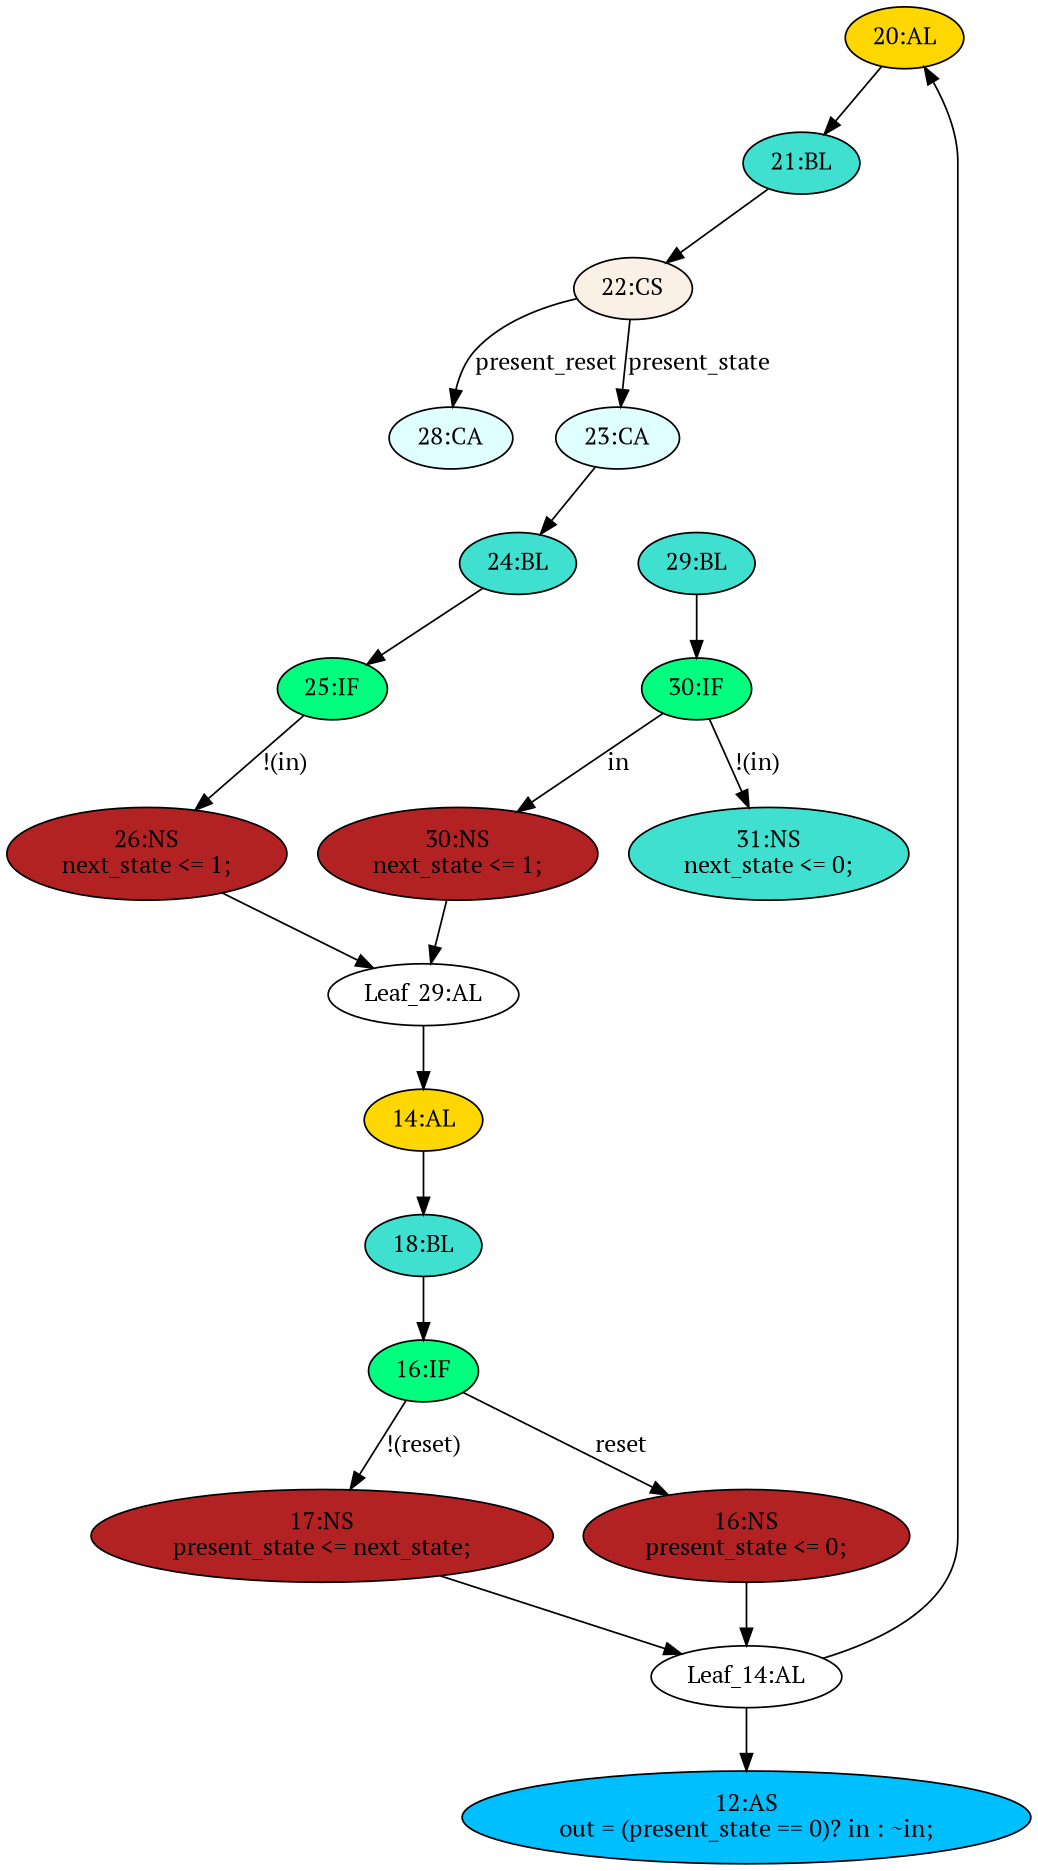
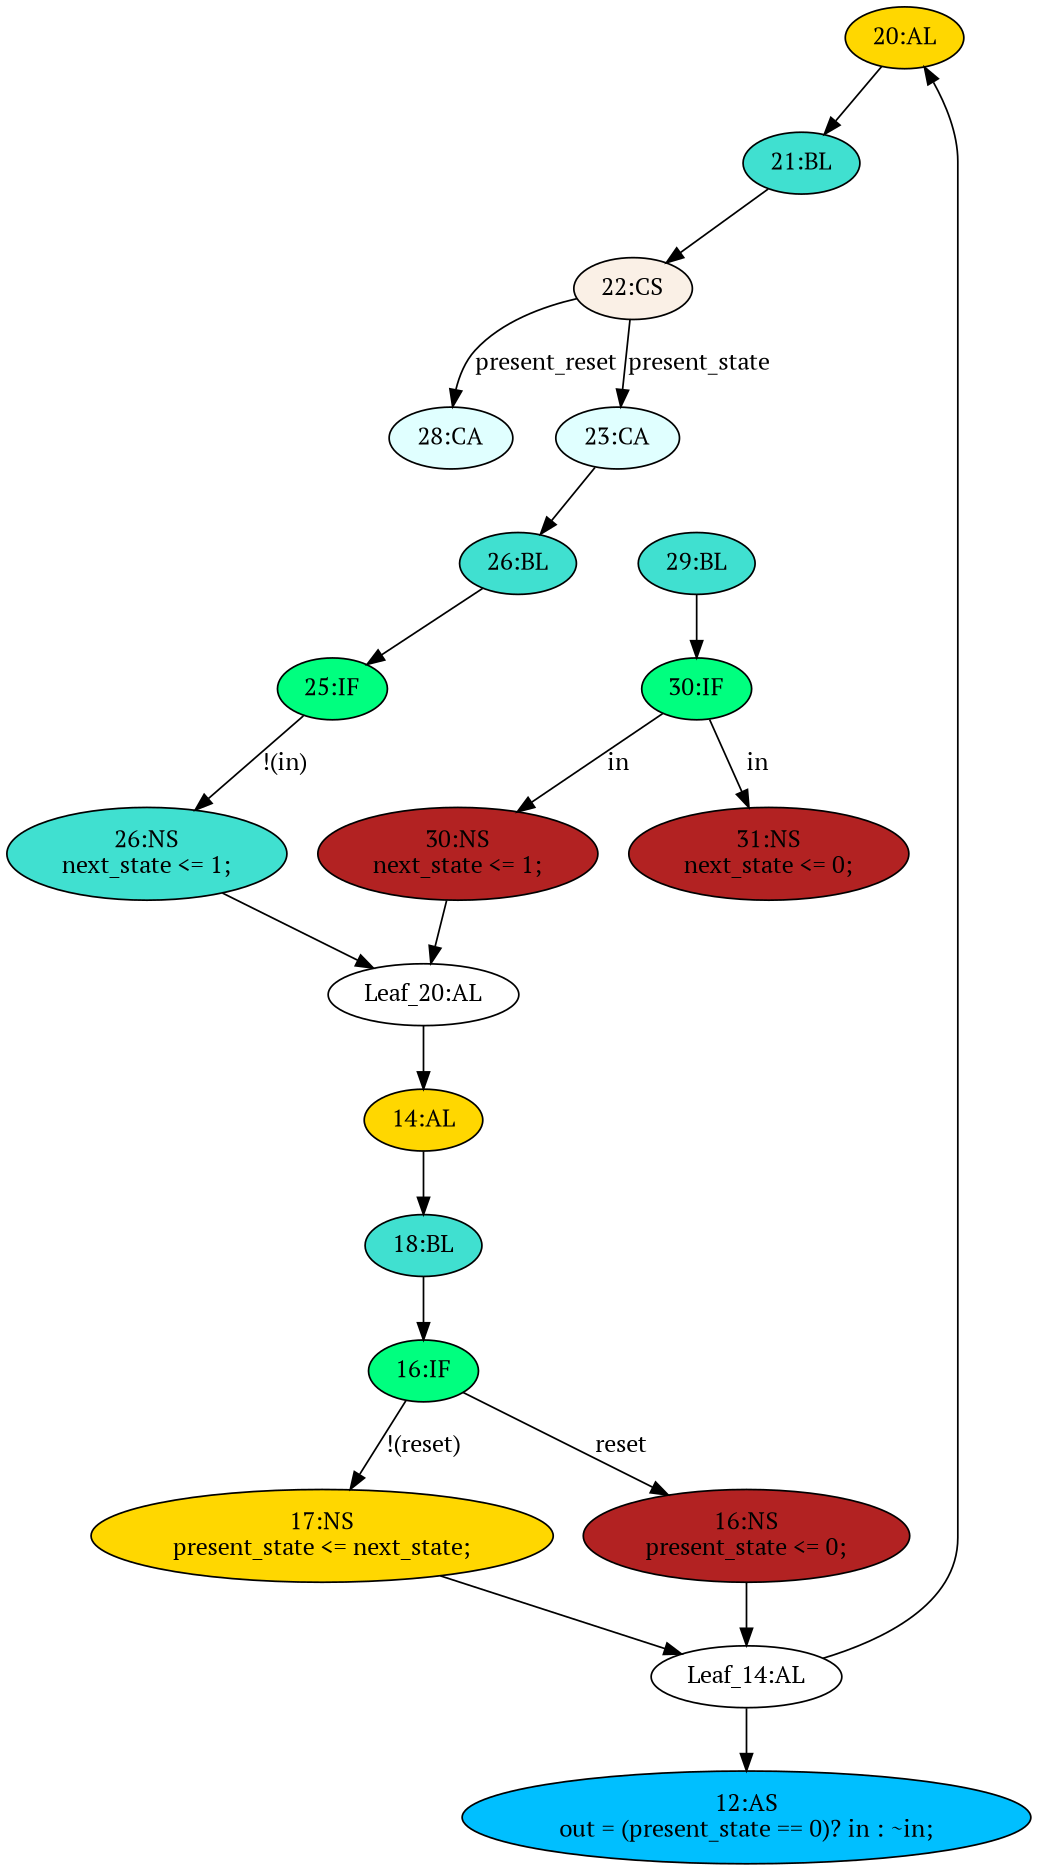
node "24:BL": label "24:BL" -> "26:BL"
edge "30:IF" -> "31:NS next_state <= 0;": label "!(in)" -> "in"
node "26:NS next_state <= 1;": fillcolor firebrick -> turquoise
node "31:NS next_state <= 0;": fillcolor turquoise -> firebrick
node "Leaf_29:AL": label "Leaf_29:AL" -> "Leaf_20:AL"
node "17:NS present_state <= next_state;": fillcolor firebrick -> gold
